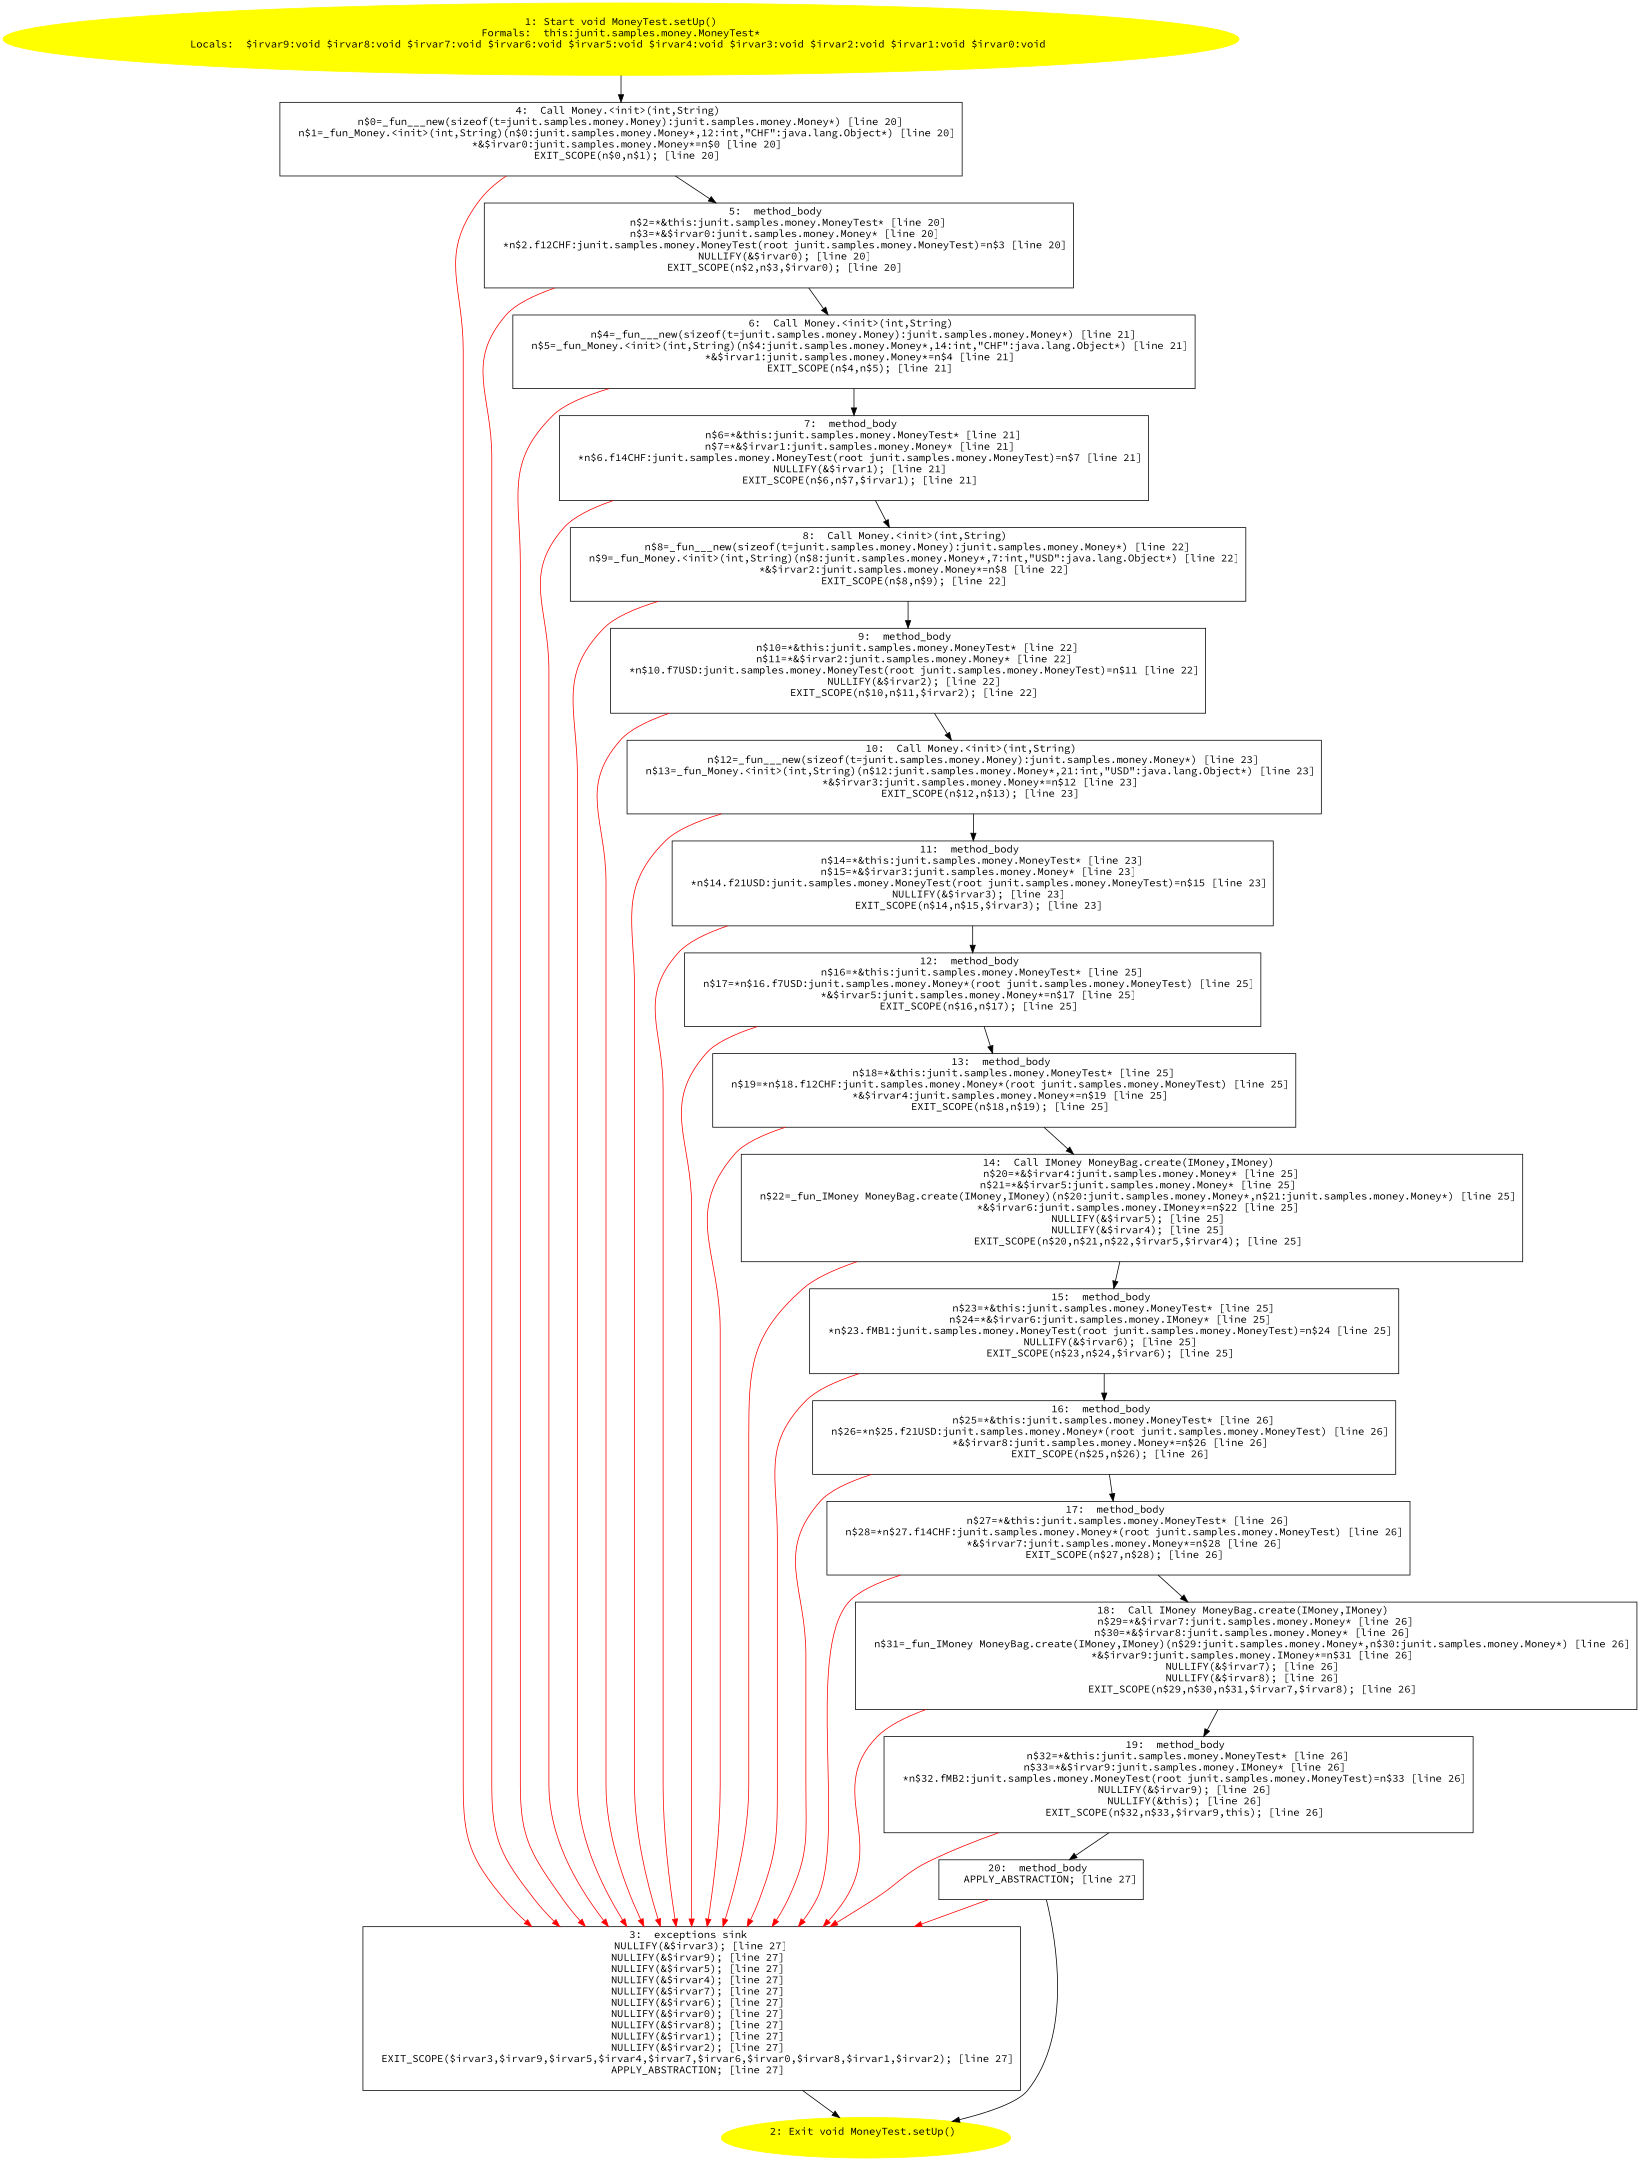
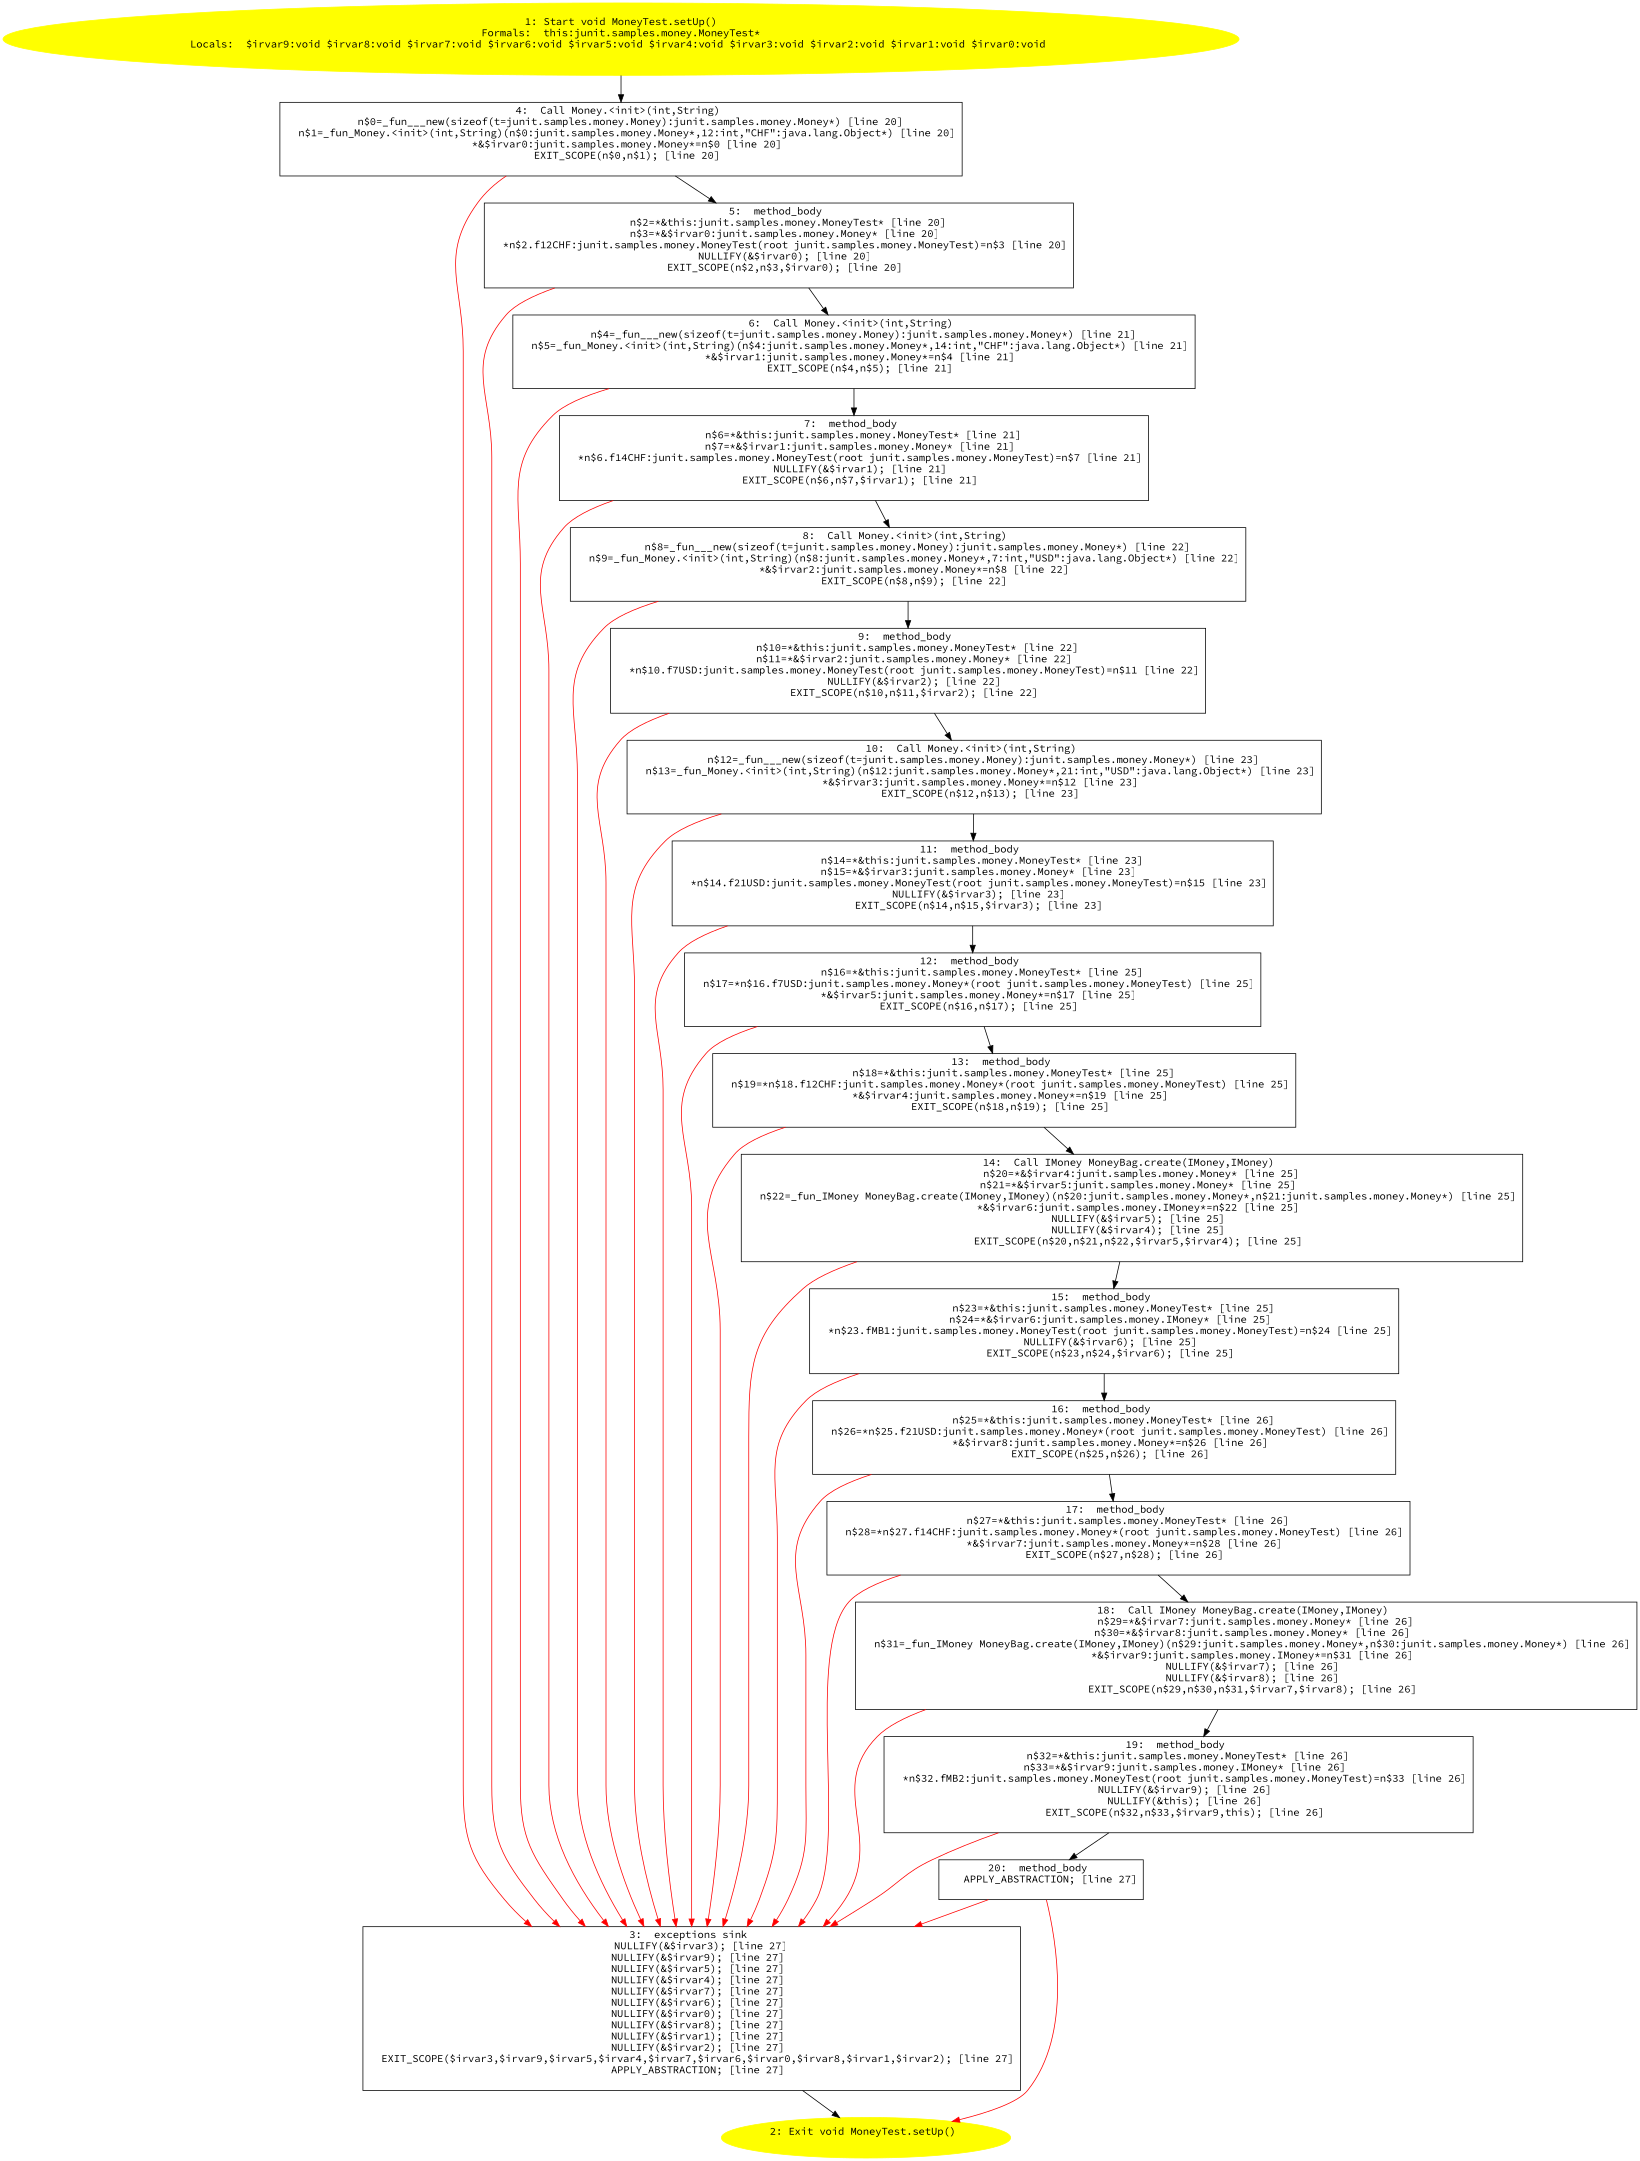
edge "20:  method_body APPLY_ABSTRACTION; [line 27]" -> "2: Exit void MoneyTest.setUp()": color black -> red
